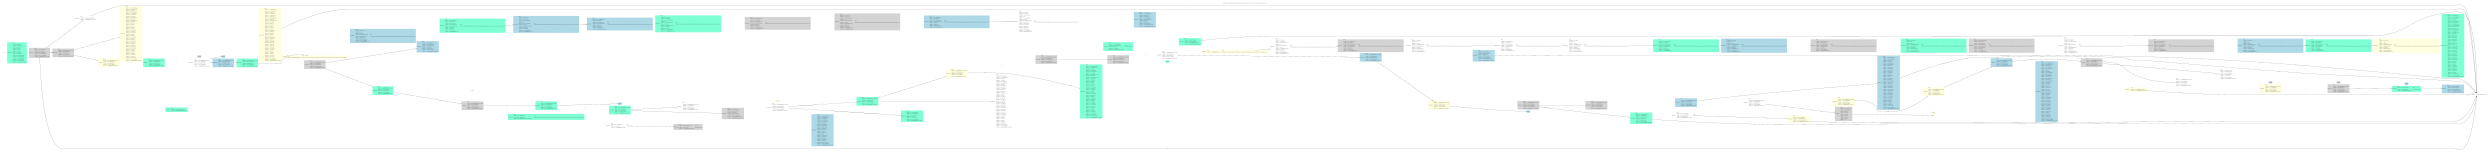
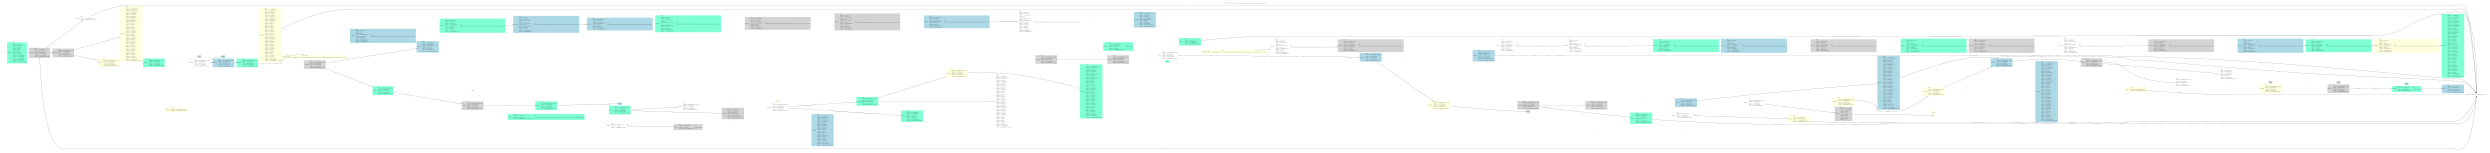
node "0x4020d3 [40]": removed
node "0x4025d3 [12]": fillcolor aquamarine -> lightyellow
